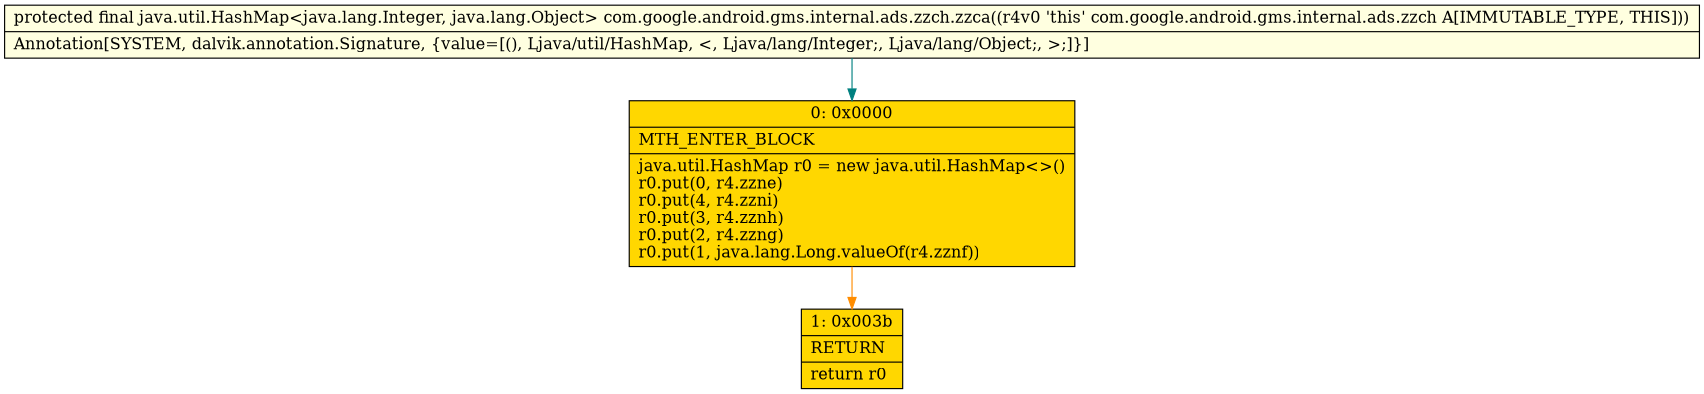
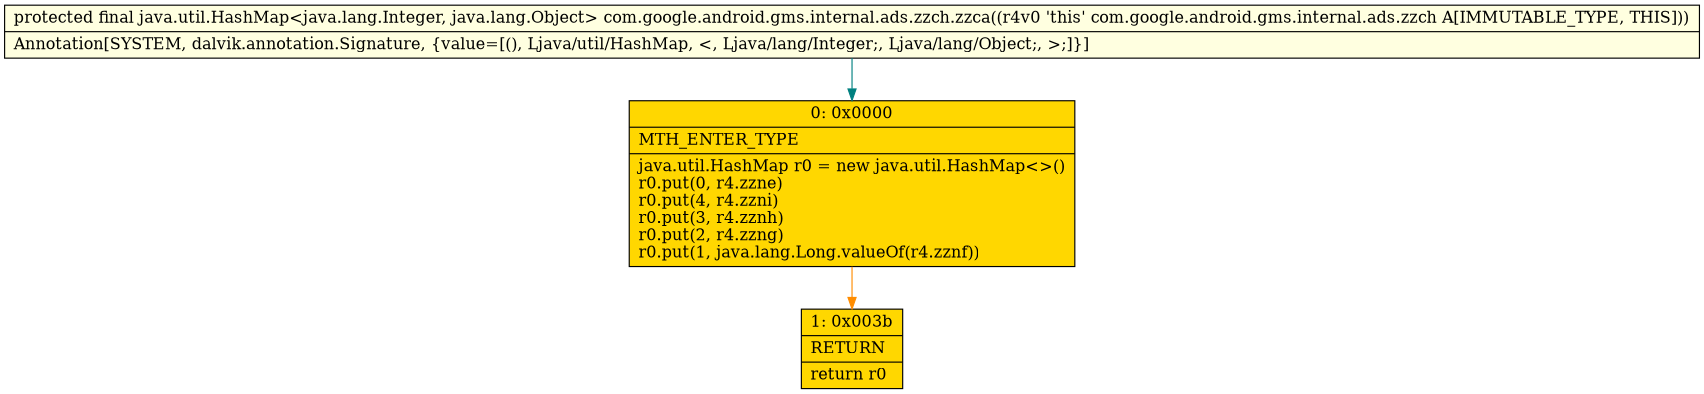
node "0: 0x0000": text "MTH_ENTER_BLOCK" -> "MTH_ENTER_TYPE"
